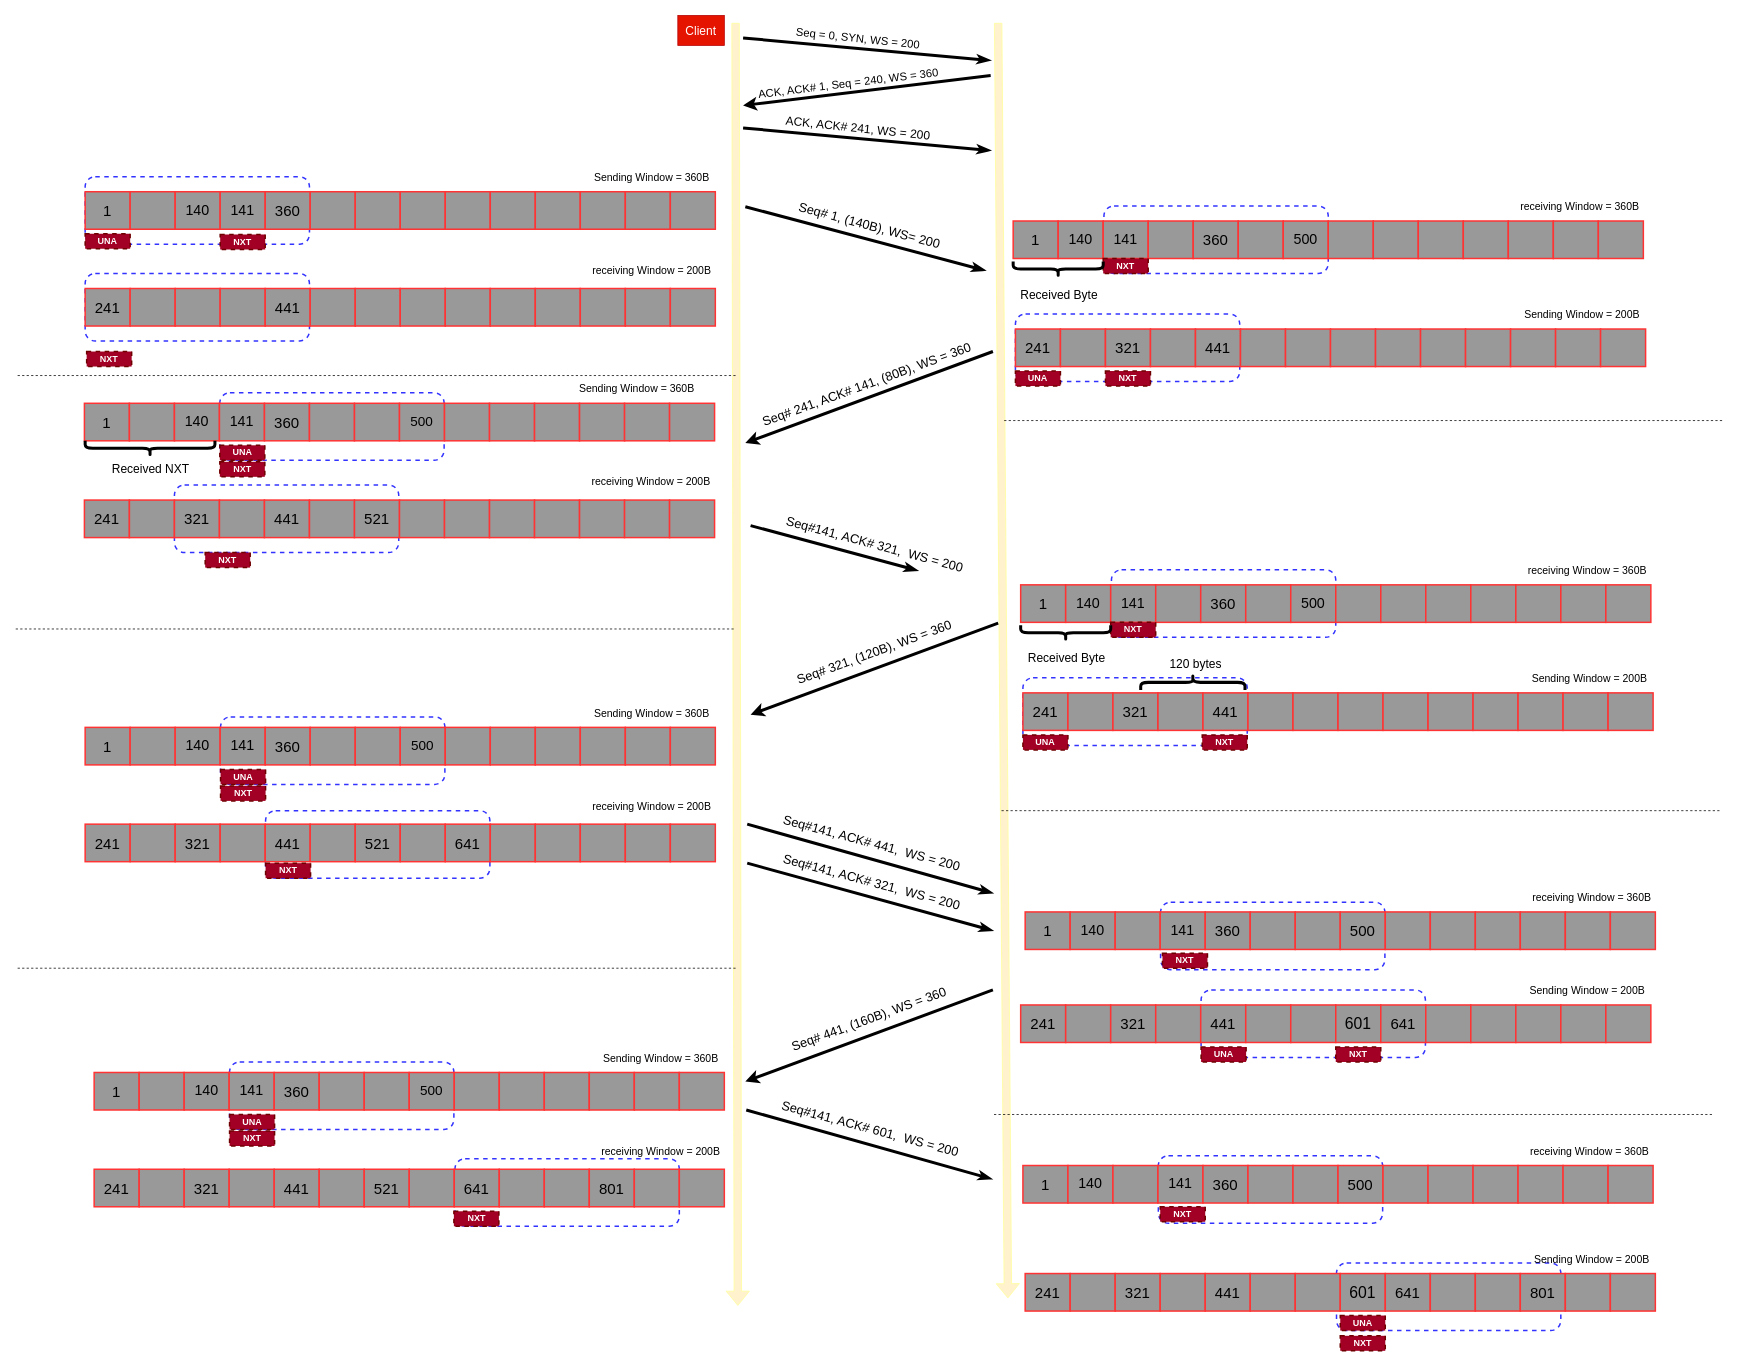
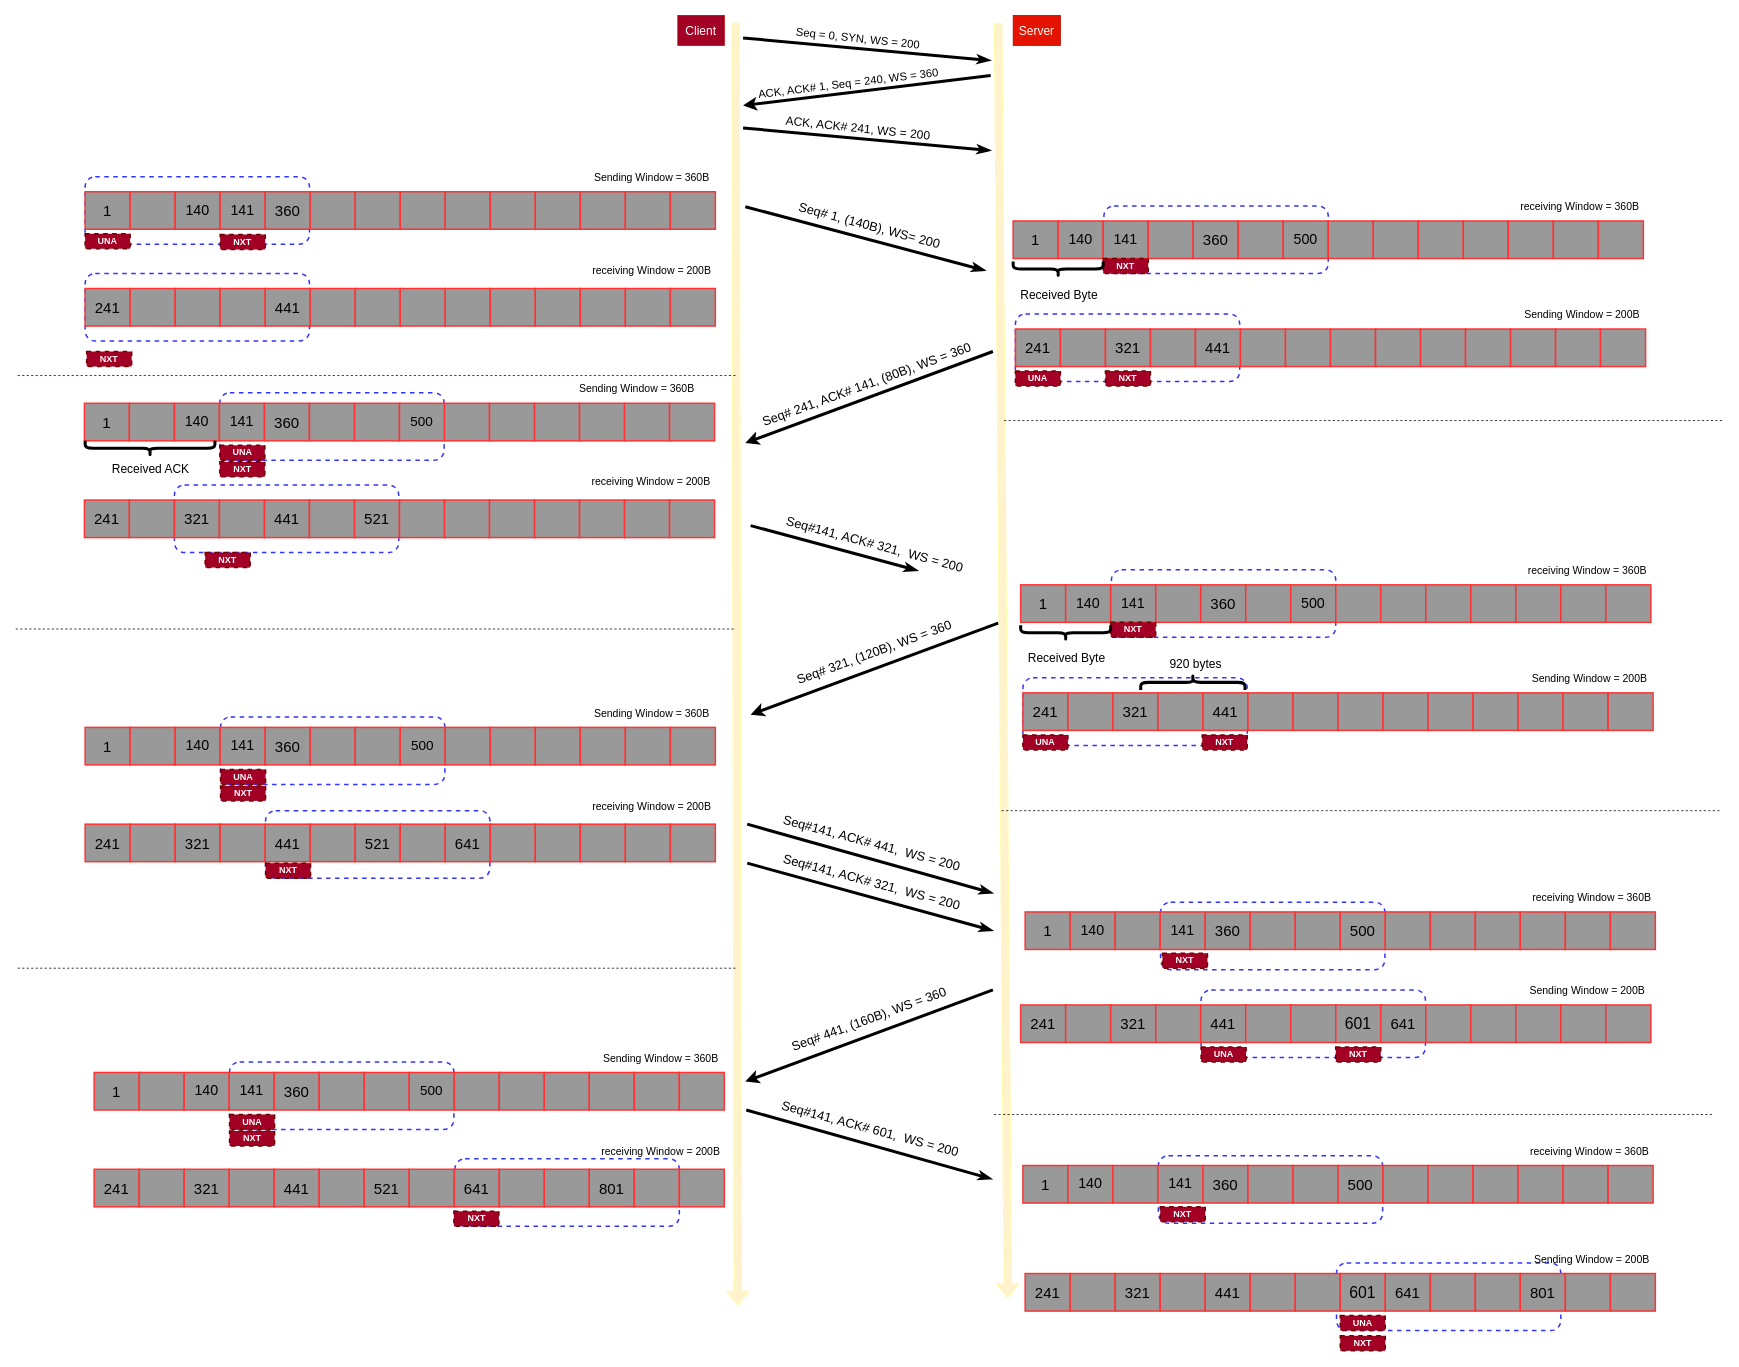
node "Client": fillcolor #e51400 -> #a20025
node "Server": added
node "Received NXT": label "Received NXT" -> "Received ACK"
node "120 bytes": label "120 bytes" -> "920 bytes"
